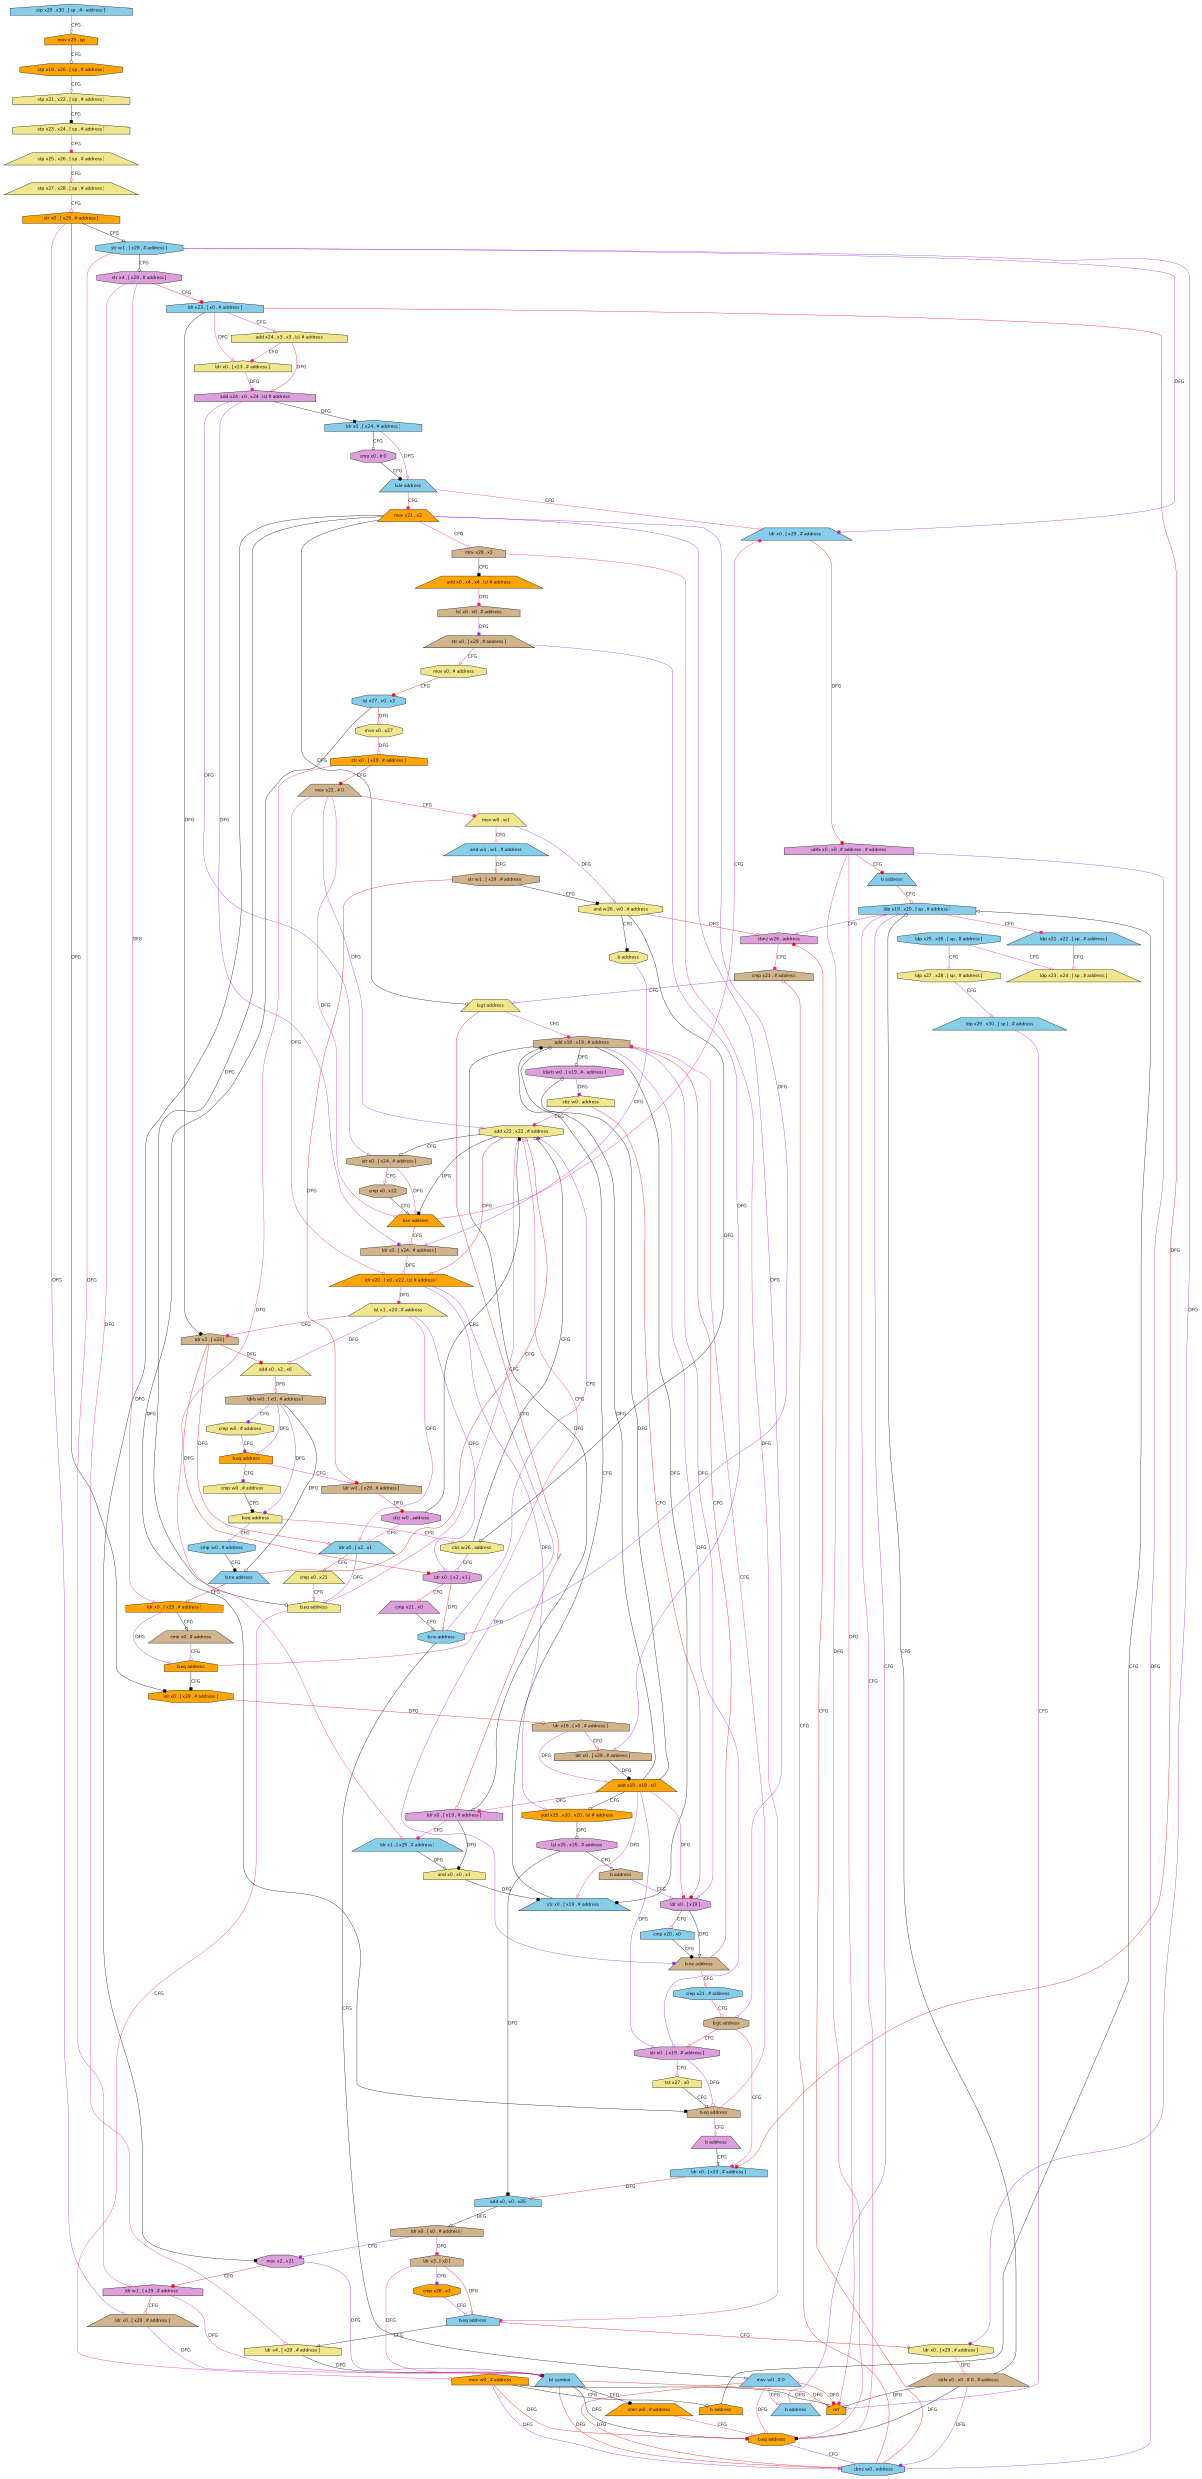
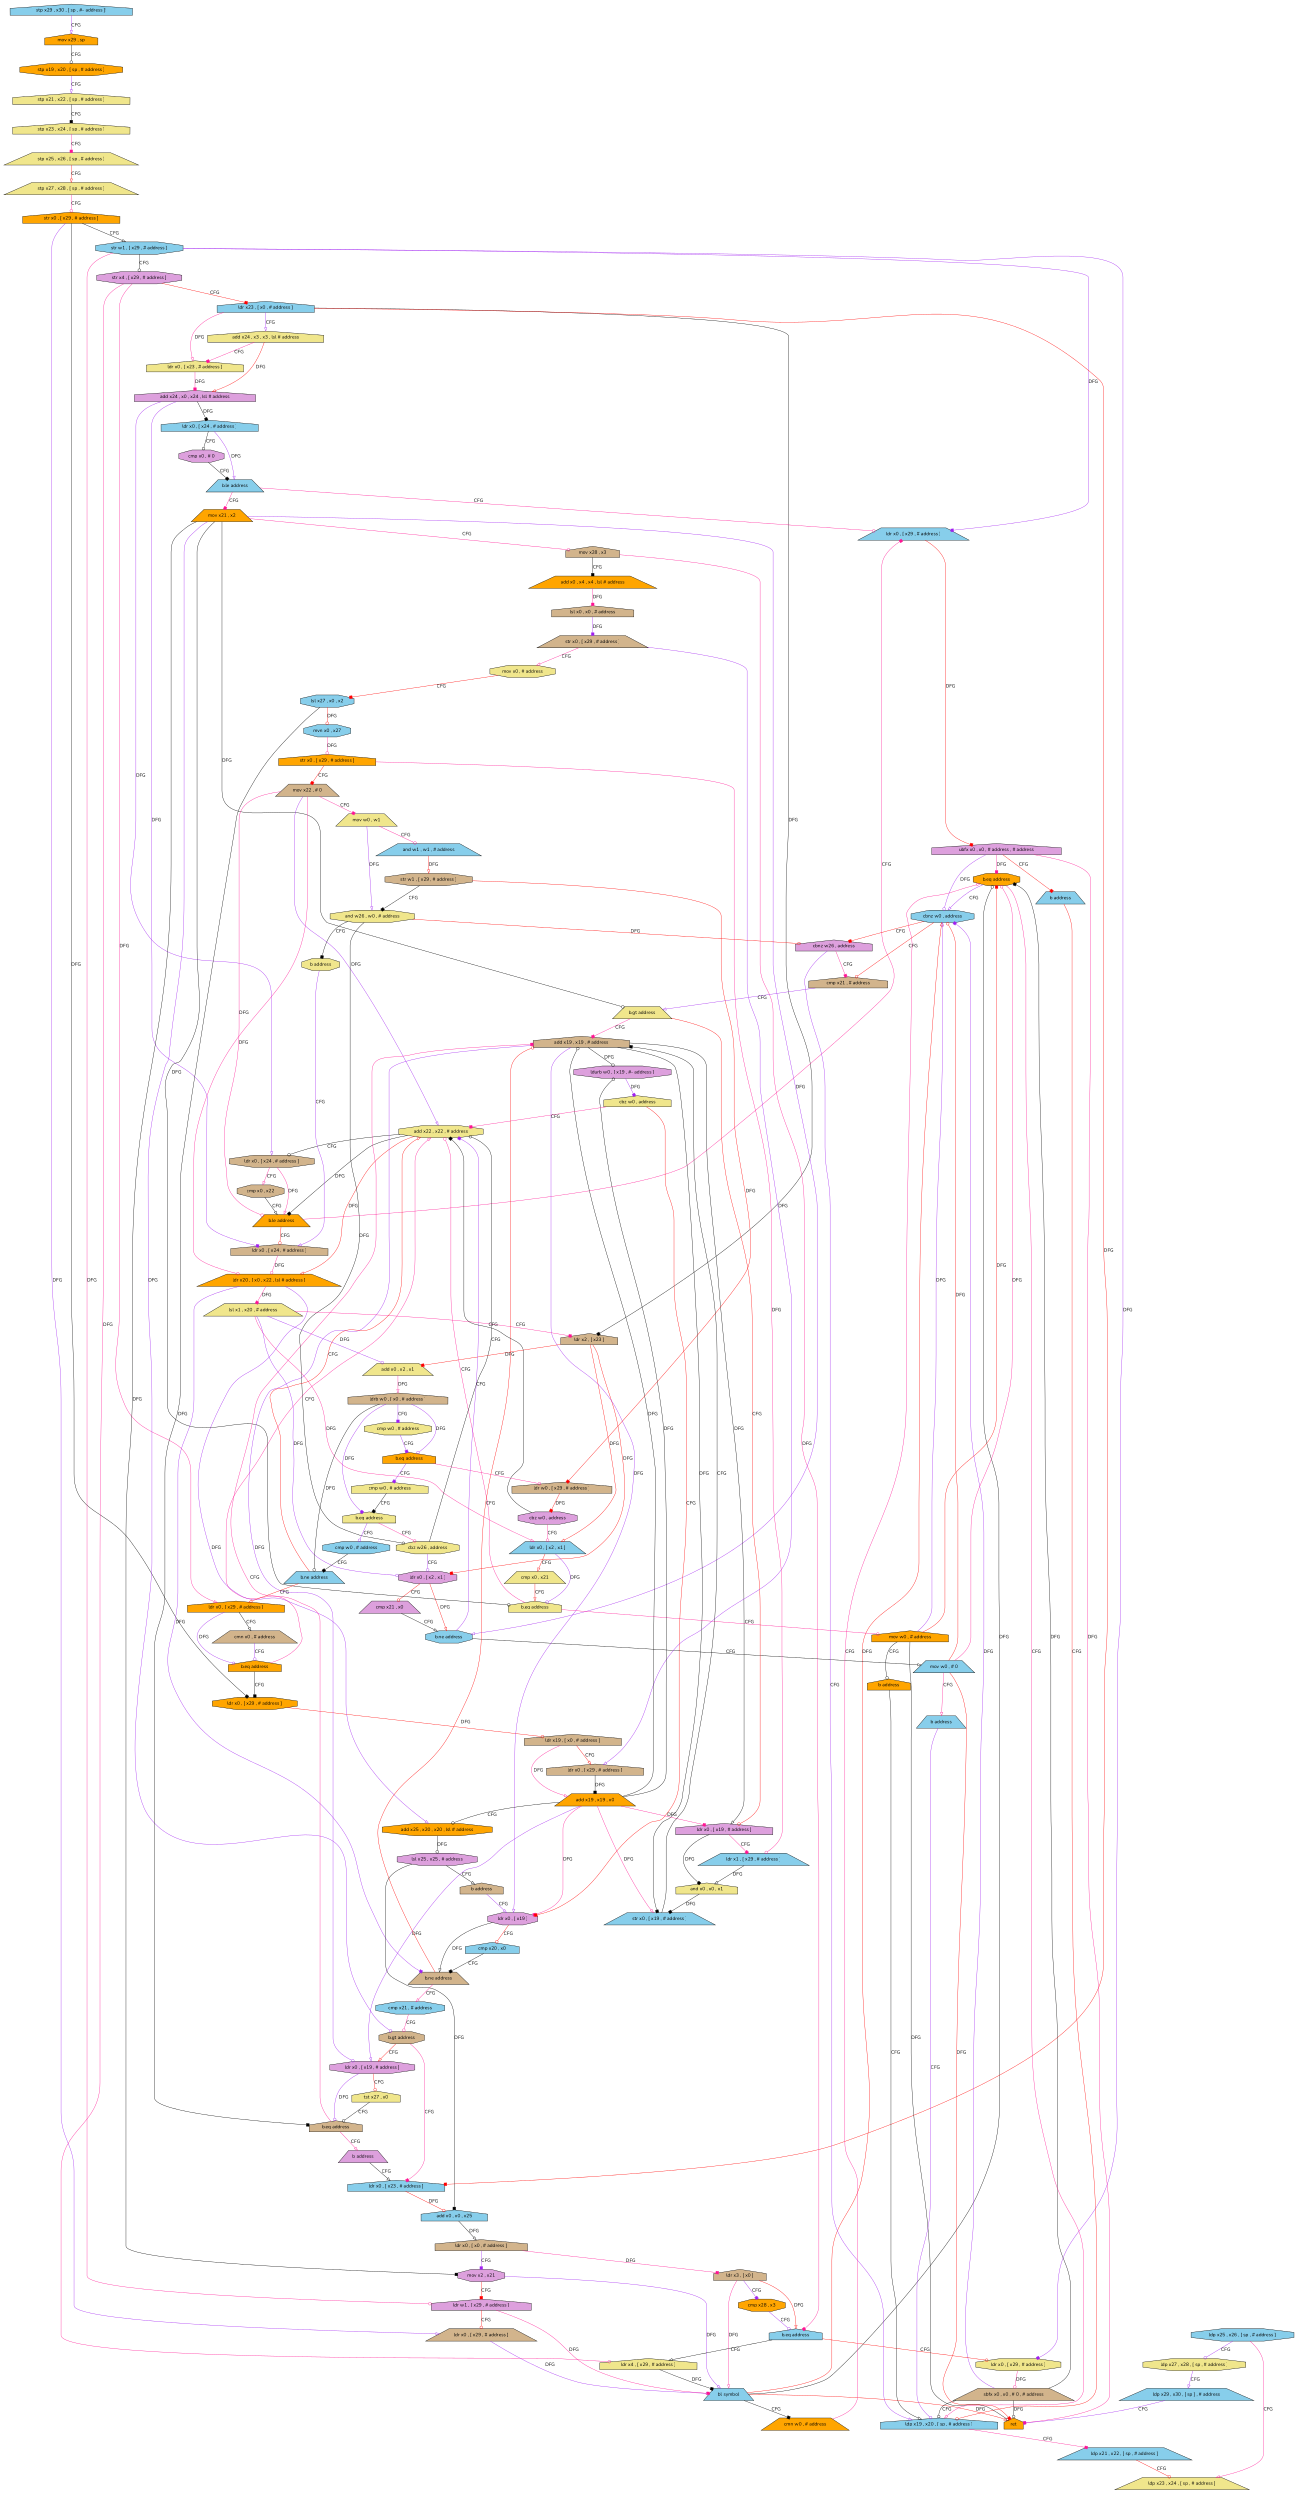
node "mvn x0 , x27": fillcolor khaki -> skyblue
edge "ldp x19 , x20 , [ sp , # address ]" -> "cbnz w26 , address": reversed
node "add x0 , x2 , x6": label "add x0 , x2 , x6" -> "add x0 , x2 , x1"
